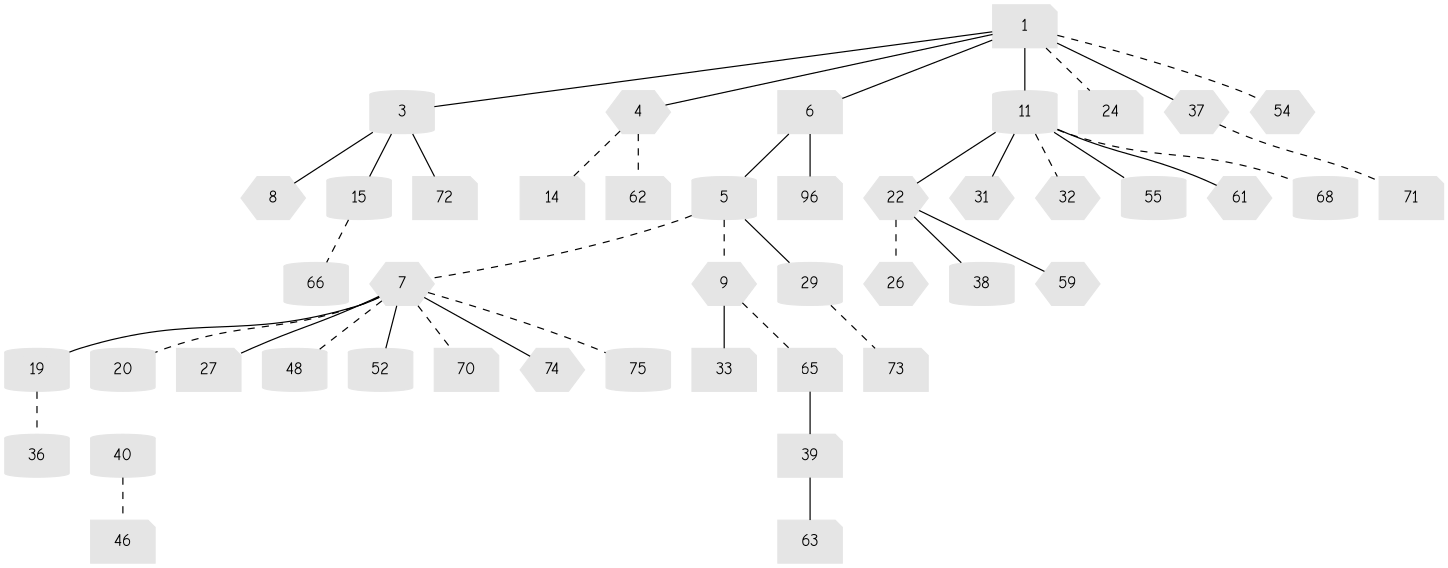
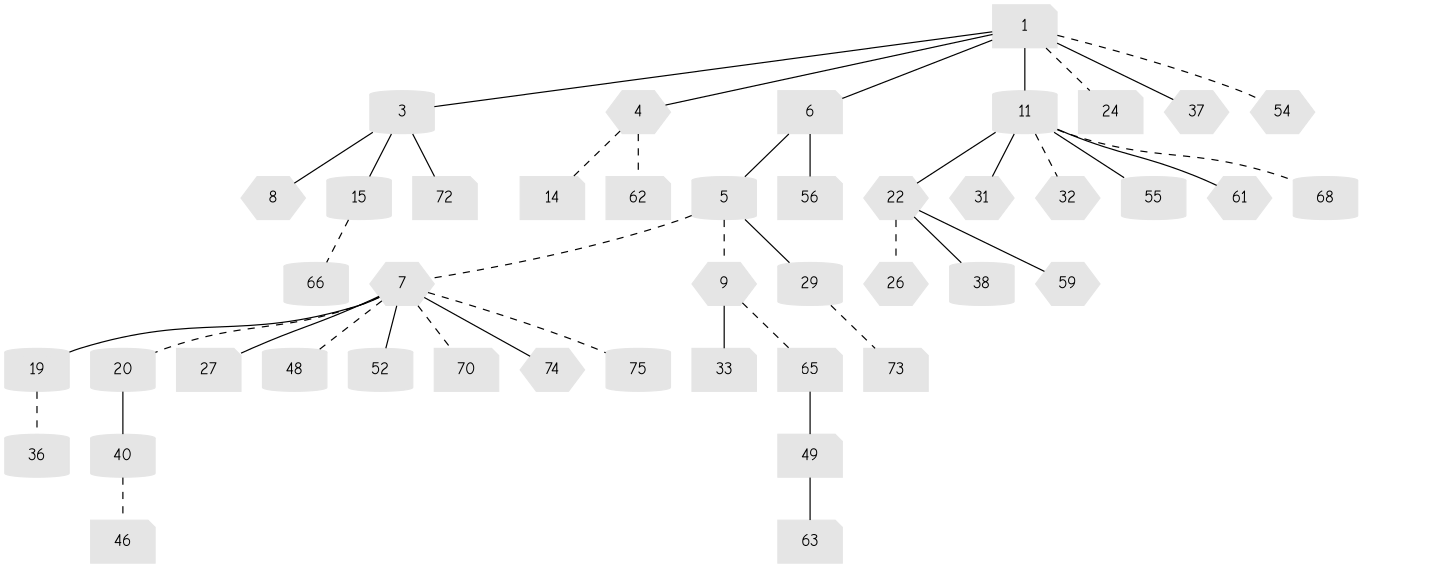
node "96": label "96" -> "56"
node "71": removed
edge "20" -- "40": added
node "39": label "39" -> "49"
